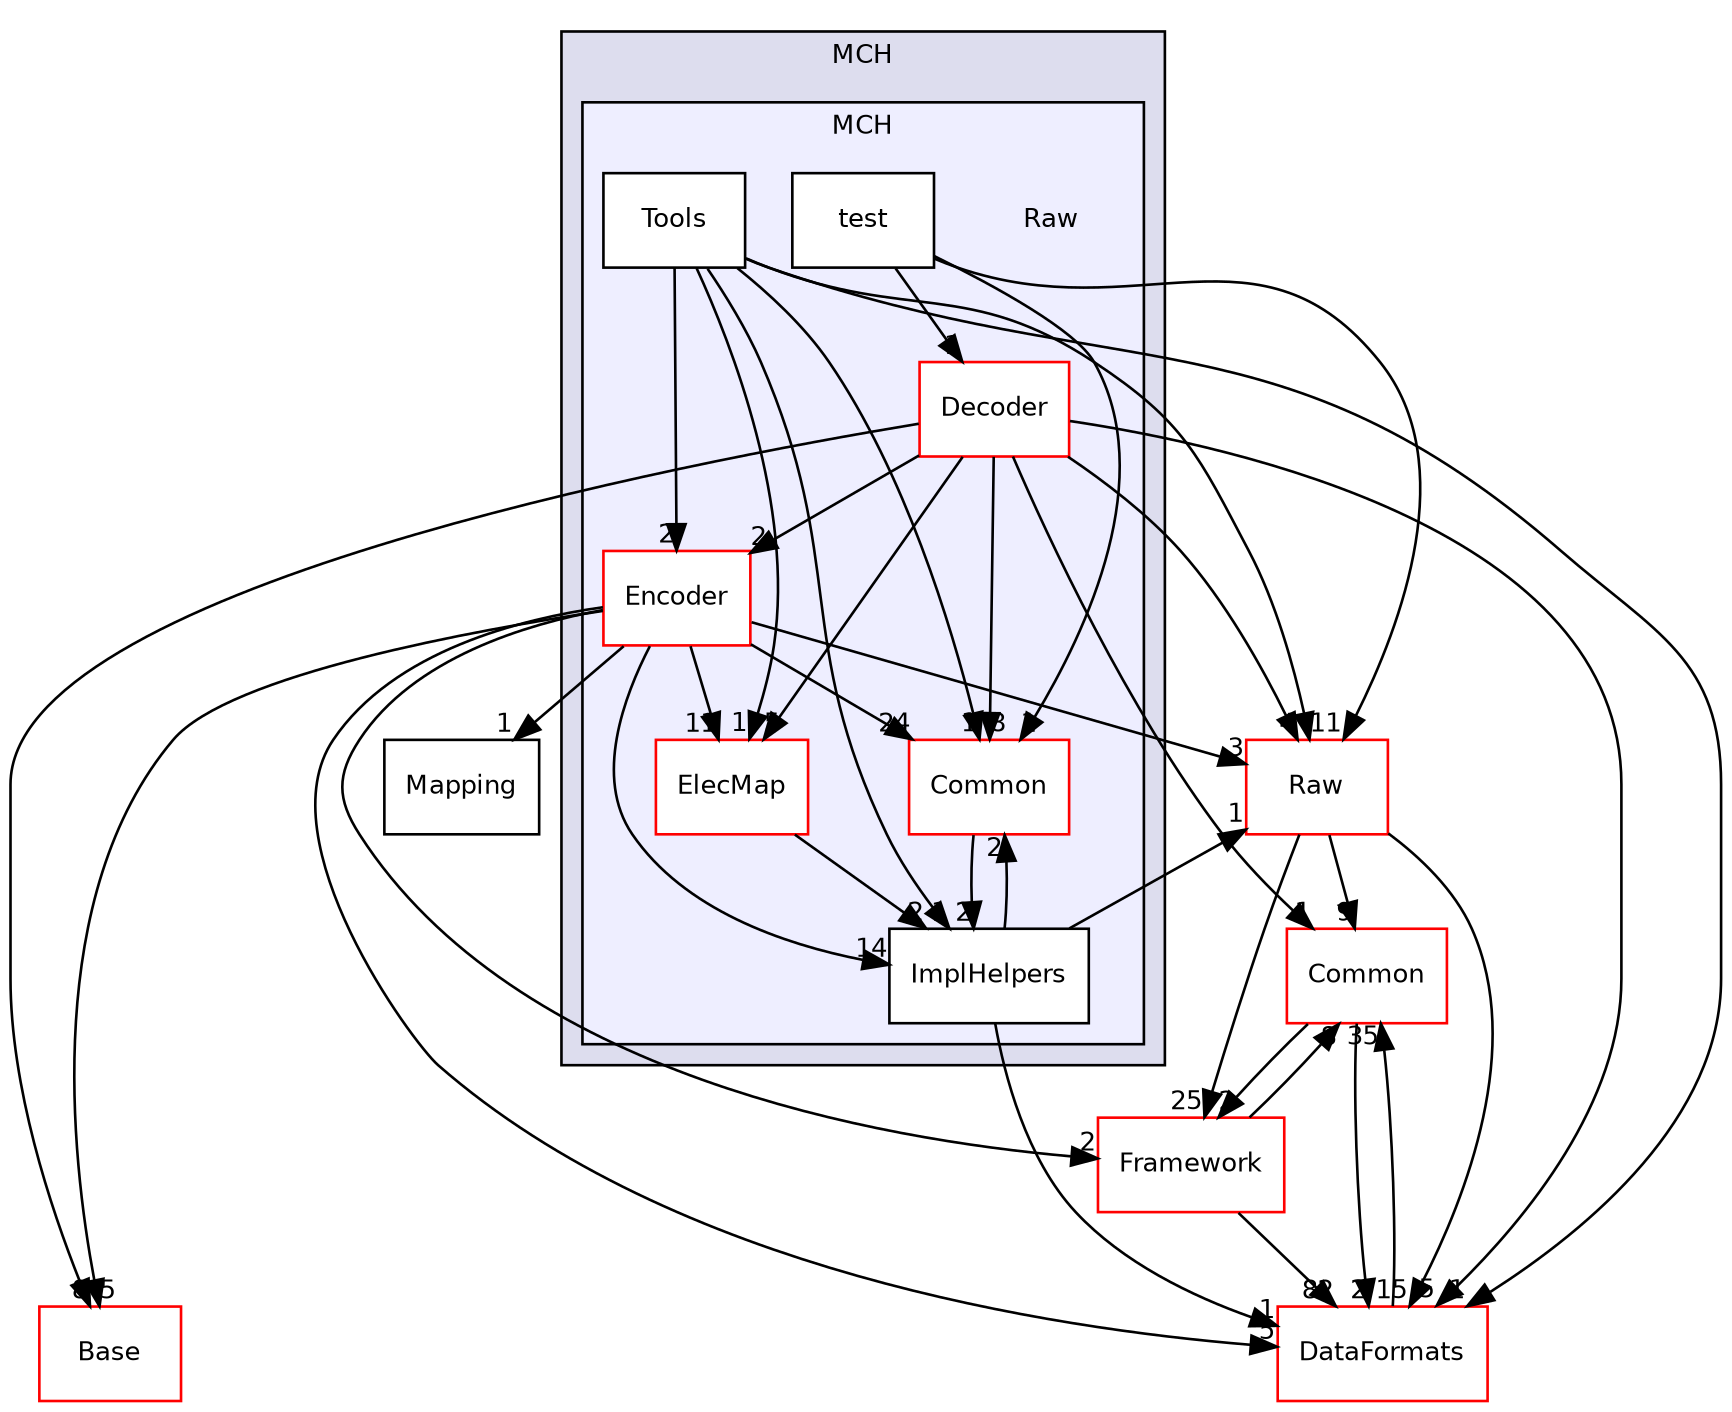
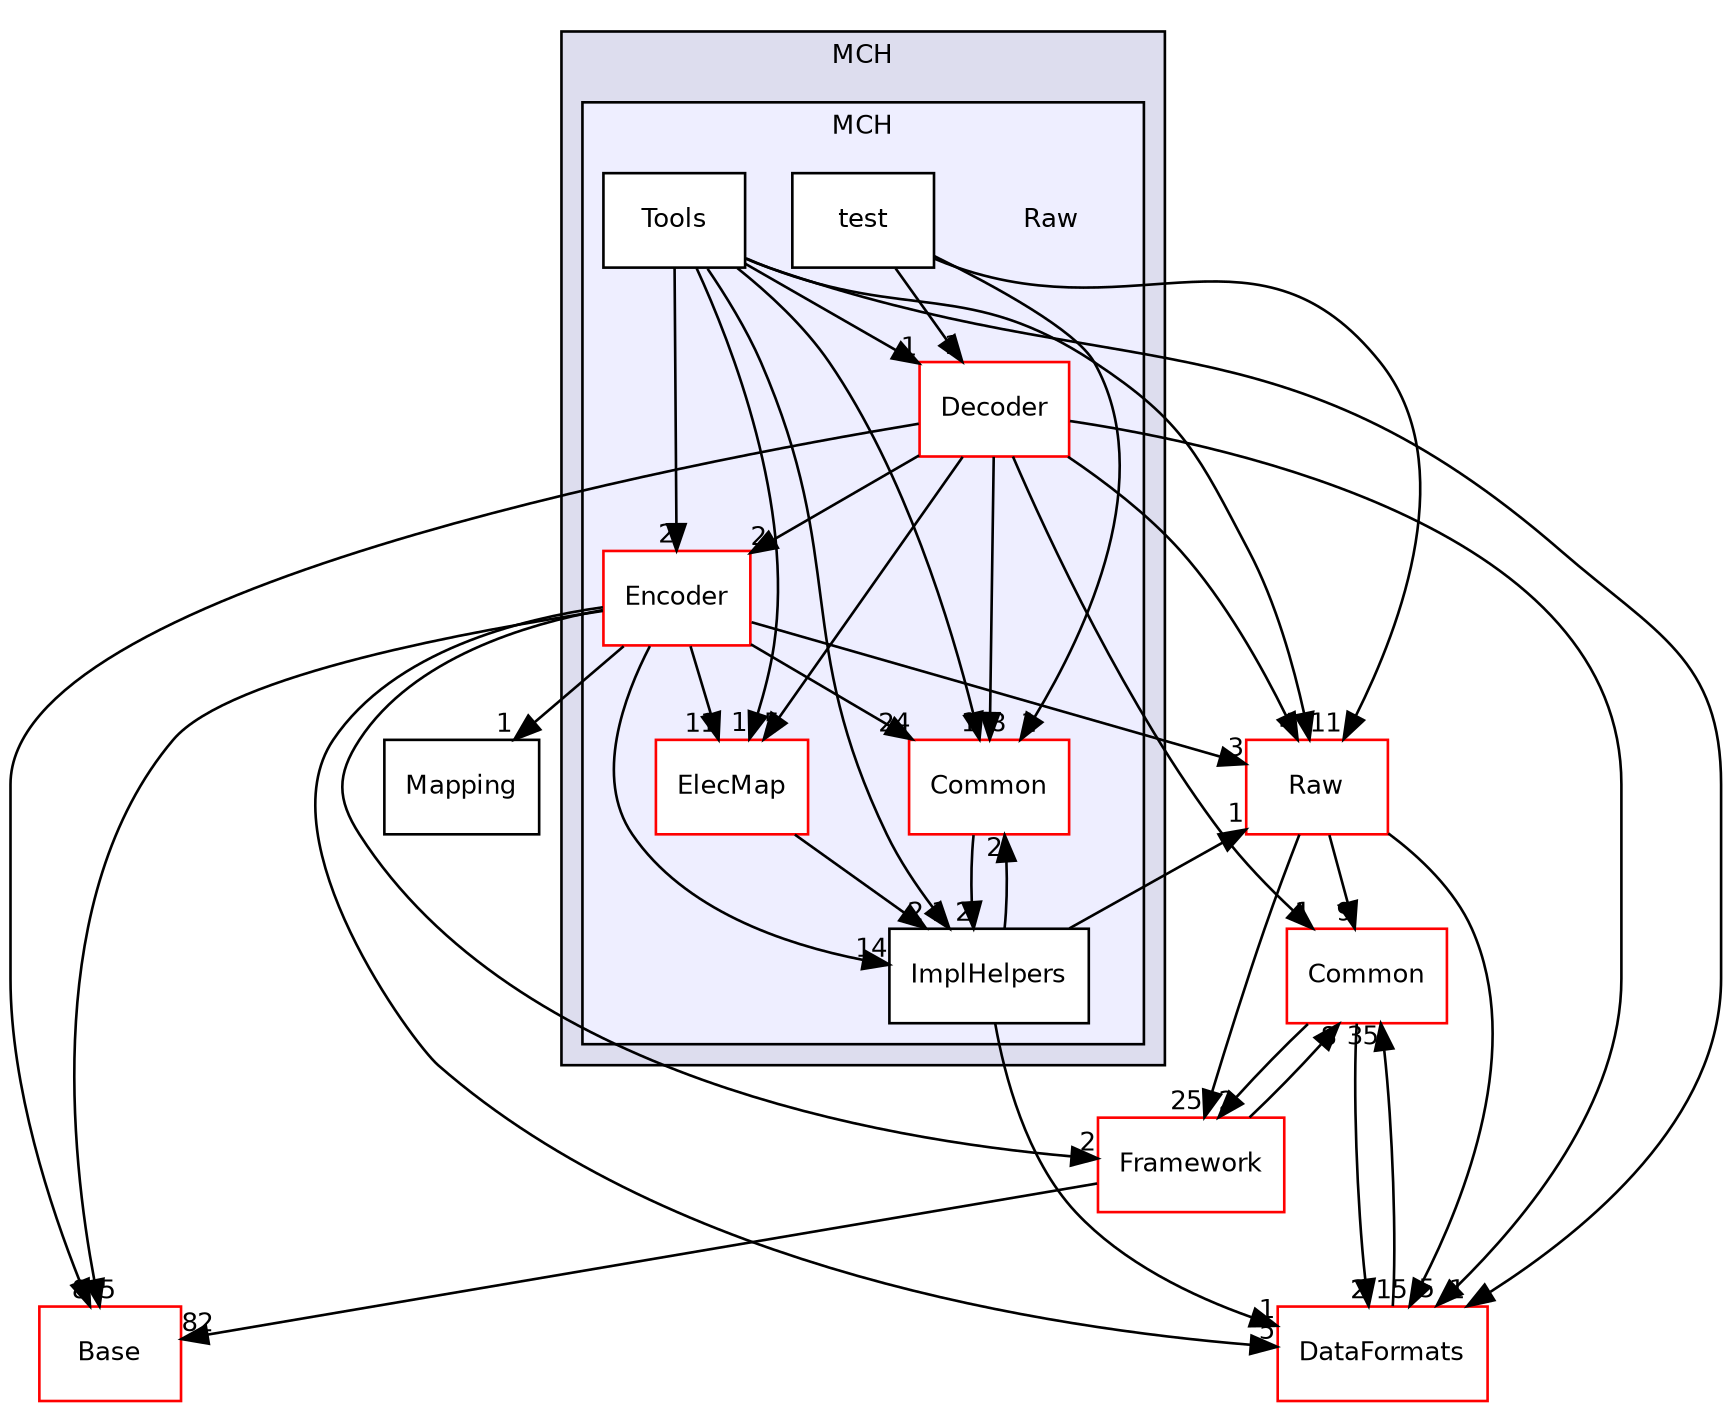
edge "Tools" -> "Decoder": added
edge "Framework" -> "DataFormats": now "Framework" -> "Base"
